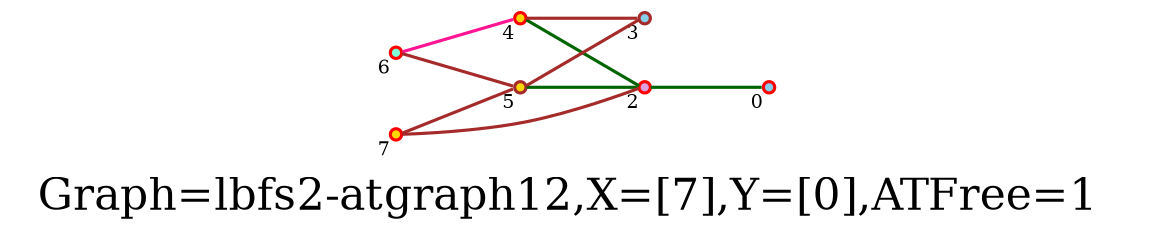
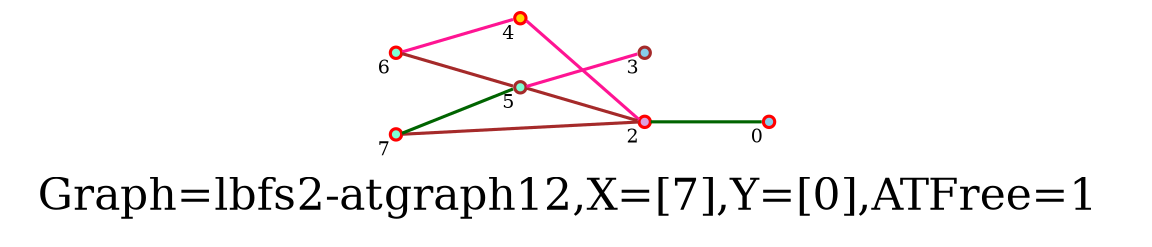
edge "4" -- "3": removed
edge "4" -- "2": color darkgreen -> deeppink
edge "3" -- "5": color brown -> deeppink
node "5": fillcolor gold -> aquamarine
edge "5" -- "2": color darkgreen -> brown
edge "5" -- "7": color brown -> darkgreen
node "7": fillcolor gold -> aquamarine
